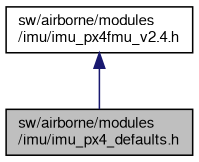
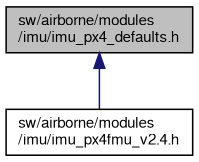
edge "sw/airborne/modules /imu/imu_px4_defaults.h" -> "sw/airborne/modules /imu/imu_px4fmu_v2.4.h": reversed
